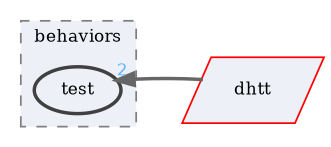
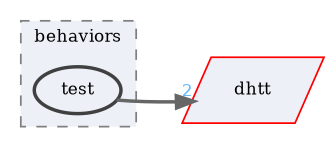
edge "dhtt" -> "test": reversed
